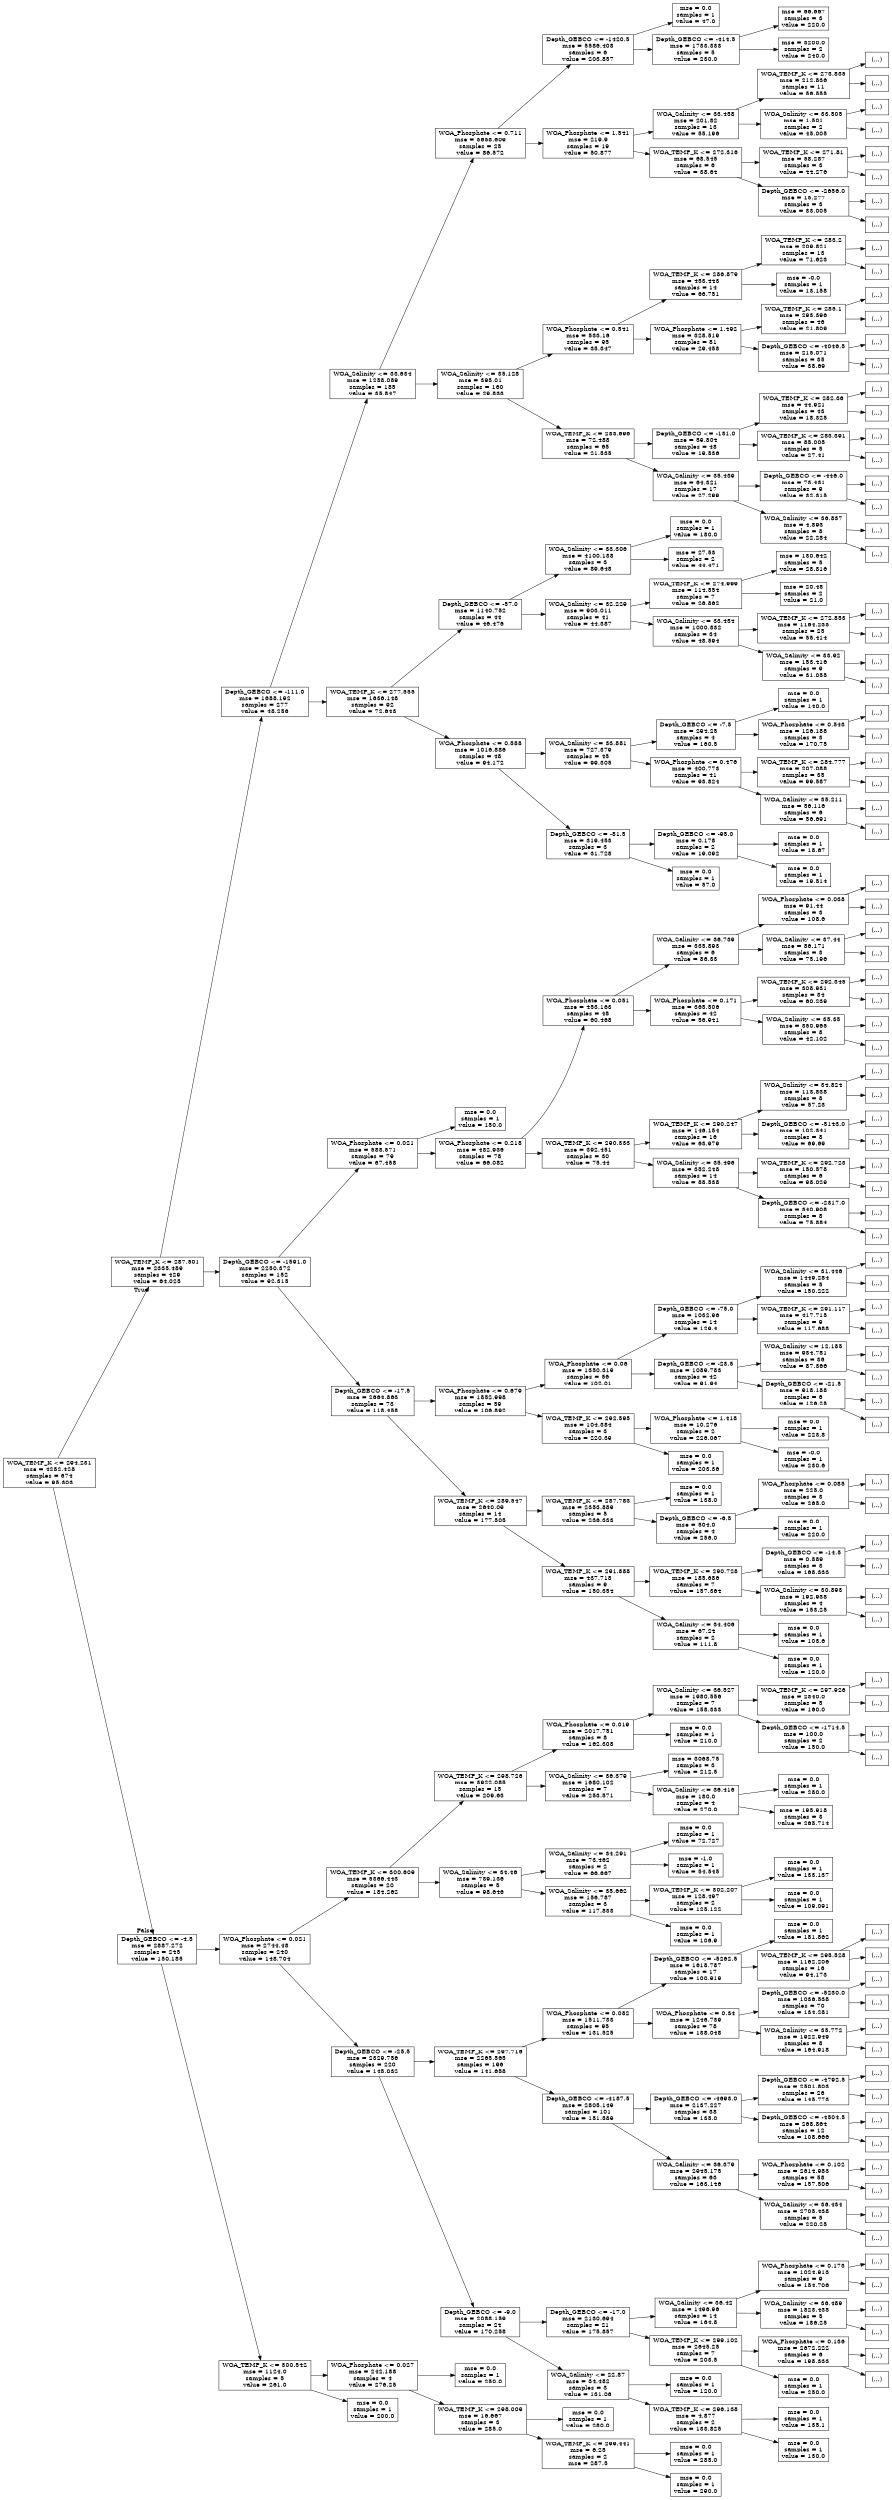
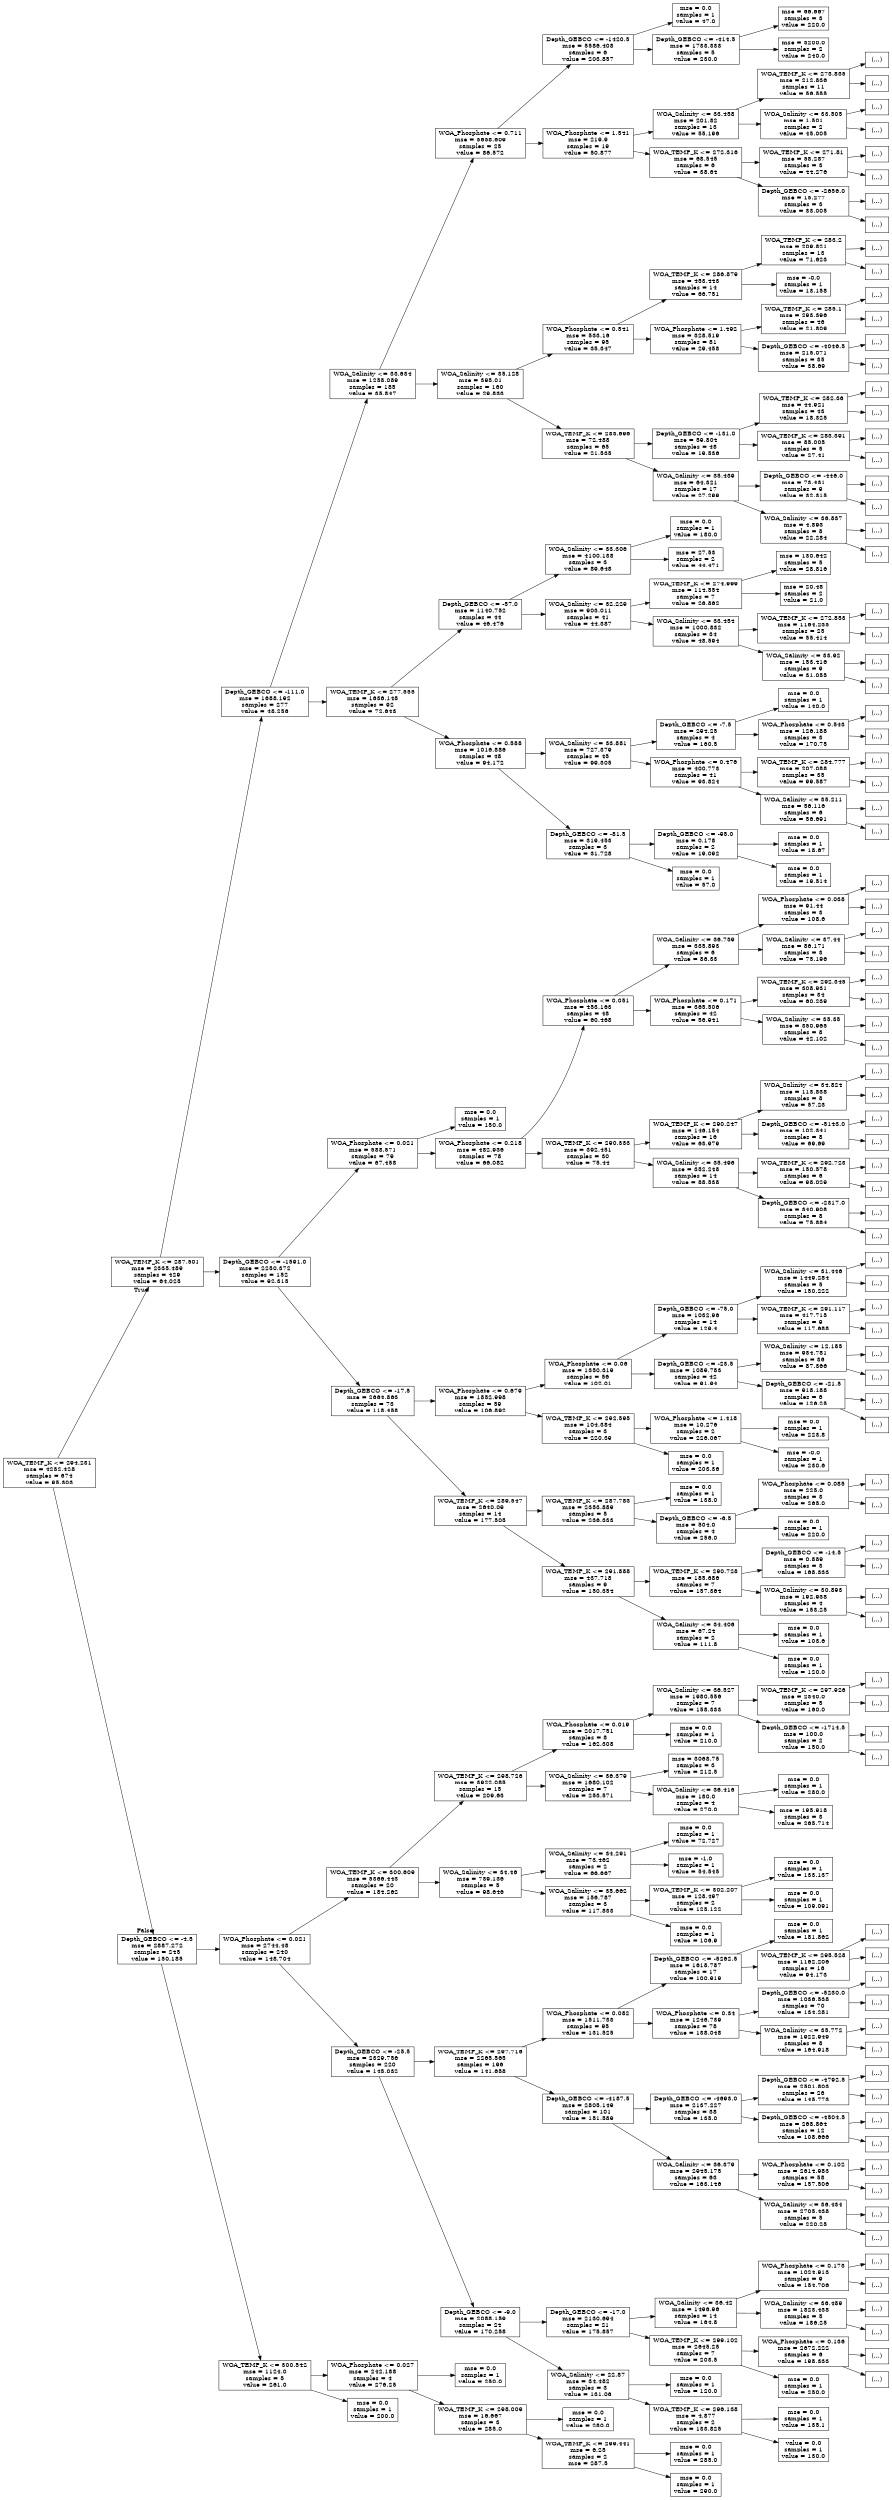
node "mse = 0.0 samples = 1 value = 130.0": label "mse = 0.0 samples = 1 value = 130.0" -> "value = 0.0 samples = 1 value = 130.0"
